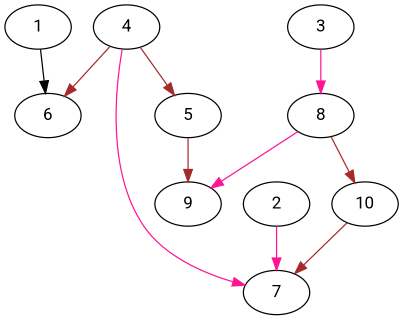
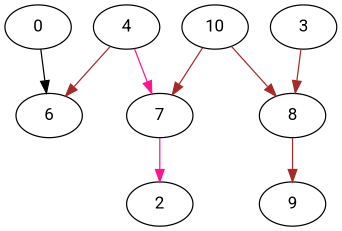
node "1": label "1" -> "0"
edge "3" -> "8": color deeppink -> brown
node "5": removed
edge "8" -> "10": reversed
edge "8" -> "9": color deeppink -> brown
edge "2" -> "7": reversed
